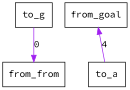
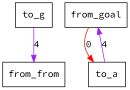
edge "from_goal" -> "to_a": added, label "0"
edge "to_g" -> "from_from": label "0" -> "4"
